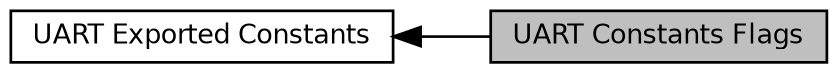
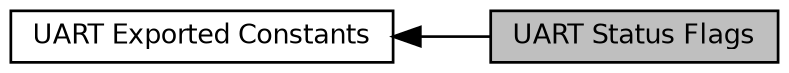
node "UART Constants Flags": label "UART Constants Flags" -> "UART Status Flags"
